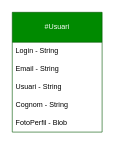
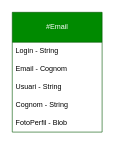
node "#Usuari": label "#Usuari" -> "#Email"
node "Email - String": label "Email - String" -> "Email - Cognom"
